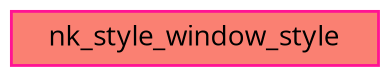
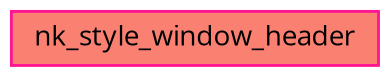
node "nk_style_window_style": label "nk_style_window_style" -> "nk_style_window_header"
